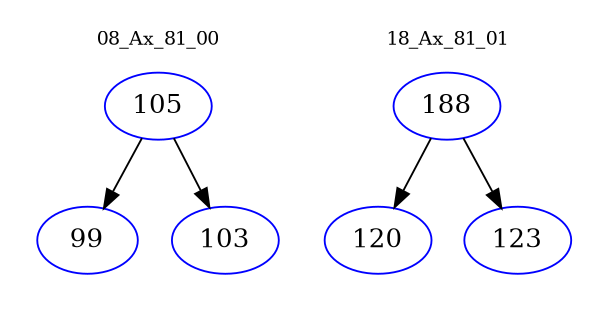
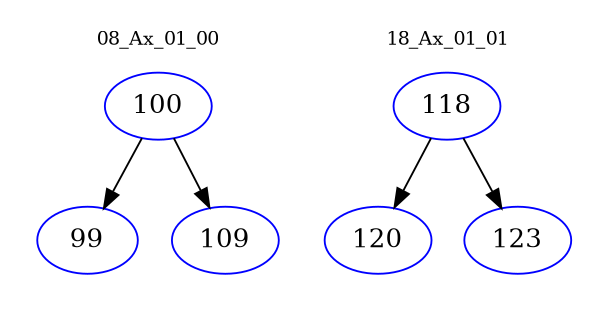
cluster "08_Ax_81_00": label "08_Ax_81_00" -> "08_Ax_01_00"
cluster "18_Ax_81_01": label "18_Ax_81_01" -> "18_Ax_01_01"
node "105": label "105" -> "100"
node "188": label "188" -> "118"
node "103": label "103" -> "109"
